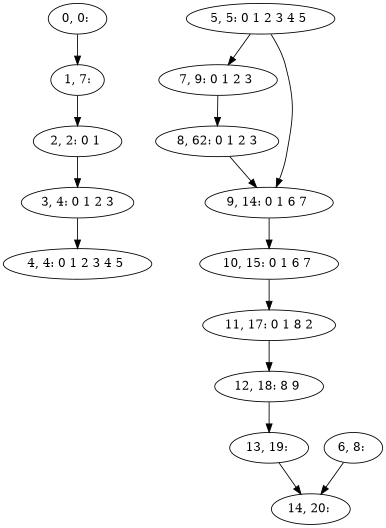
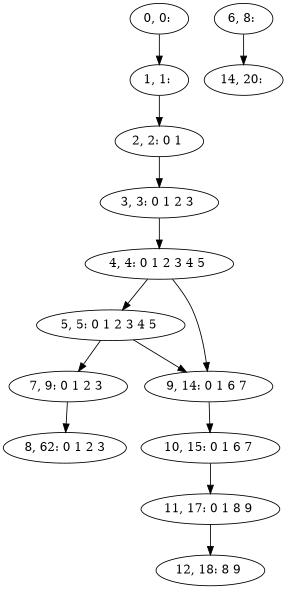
node "1, 7:": label "1, 7:" -> "1, 1:"
edge "8, 62: 0 1 2 3" -> "9, 14: 0 1 6 7": now "4, 4: 0 1 2 3 4 5" -> "9, 14: 0 1 6 7"
node "3, 4: 0 1 2 3": label "3, 4: 0 1 2 3" -> "3, 3: 0 1 2 3"
edge "4, 4: 0 1 2 3 4 5" -> "5, 5: 0 1 2 3 4 5": added
node "11, 17: 0 1 8 2": label "11, 17: 0 1 8 2" -> "11, 17: 0 1 8 9"
node "13, 19:": removed
